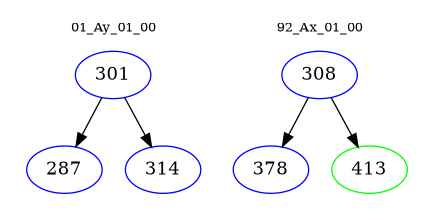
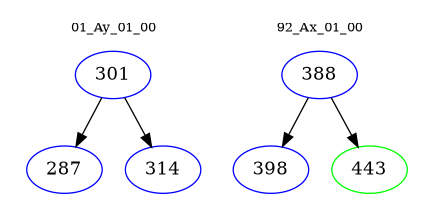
node "308": label "308" -> "388"
node "378": label "378" -> "398"
node "413": label "413" -> "443"
